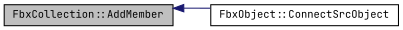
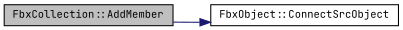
edge "FbxObject::ConnectSrcObject" -> "FbxCollection::AddMember": reversed
